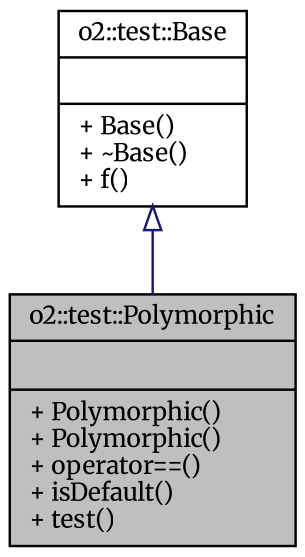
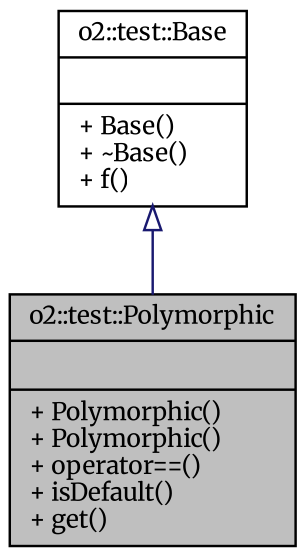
node "o2::test::Polymorphic": text "+ test()" -> "+ get()"
